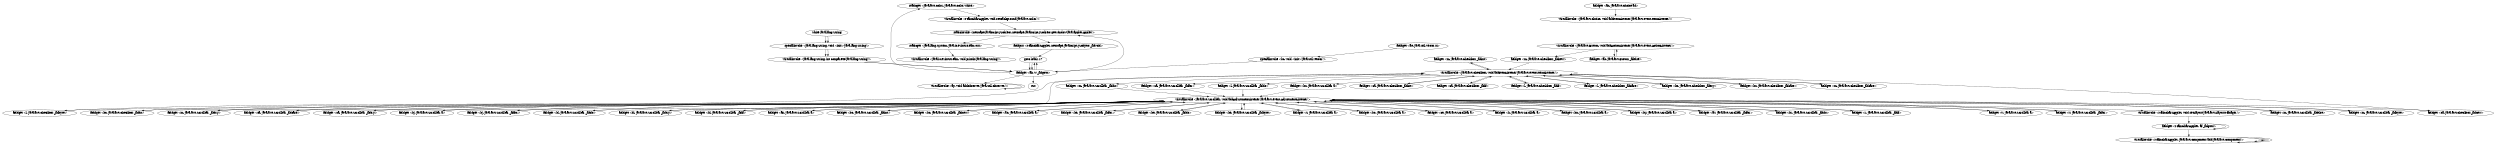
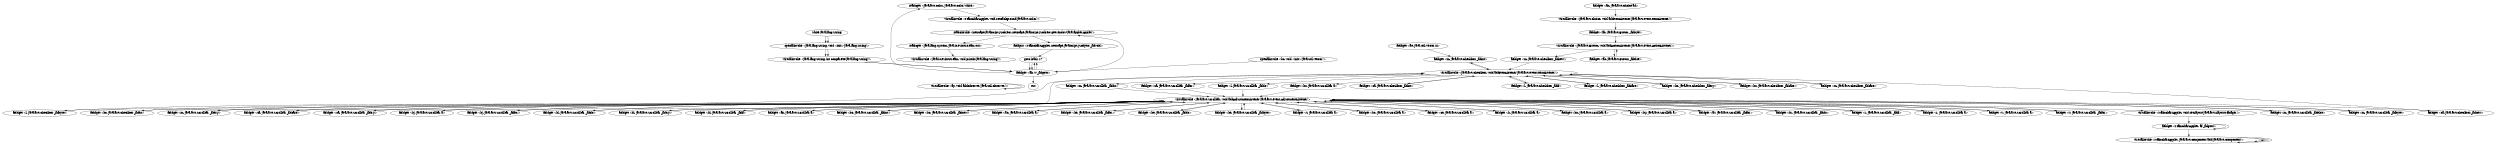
node "fieldget <ab: java.awt.Button _fldbyte>": added
edge "fieldget <ae: java.util.Vector K>" -> "specialinvoke <bc: void <init>(java.util.Vector)>": now "fieldget <ae: java.util.Vector K>" -> "fieldget <m: java.awt.Checkbox _fldint>"
edge "fieldget <ab: w _fldgoto>" -> "virtualinvoke <ay: void addObserver(java.util.Observer)>": removed
node "fieldget <ca: java.awt.Checkbox _fldif>": removed
node "fieldget <r: java.awt.Scrollbar a>": added
